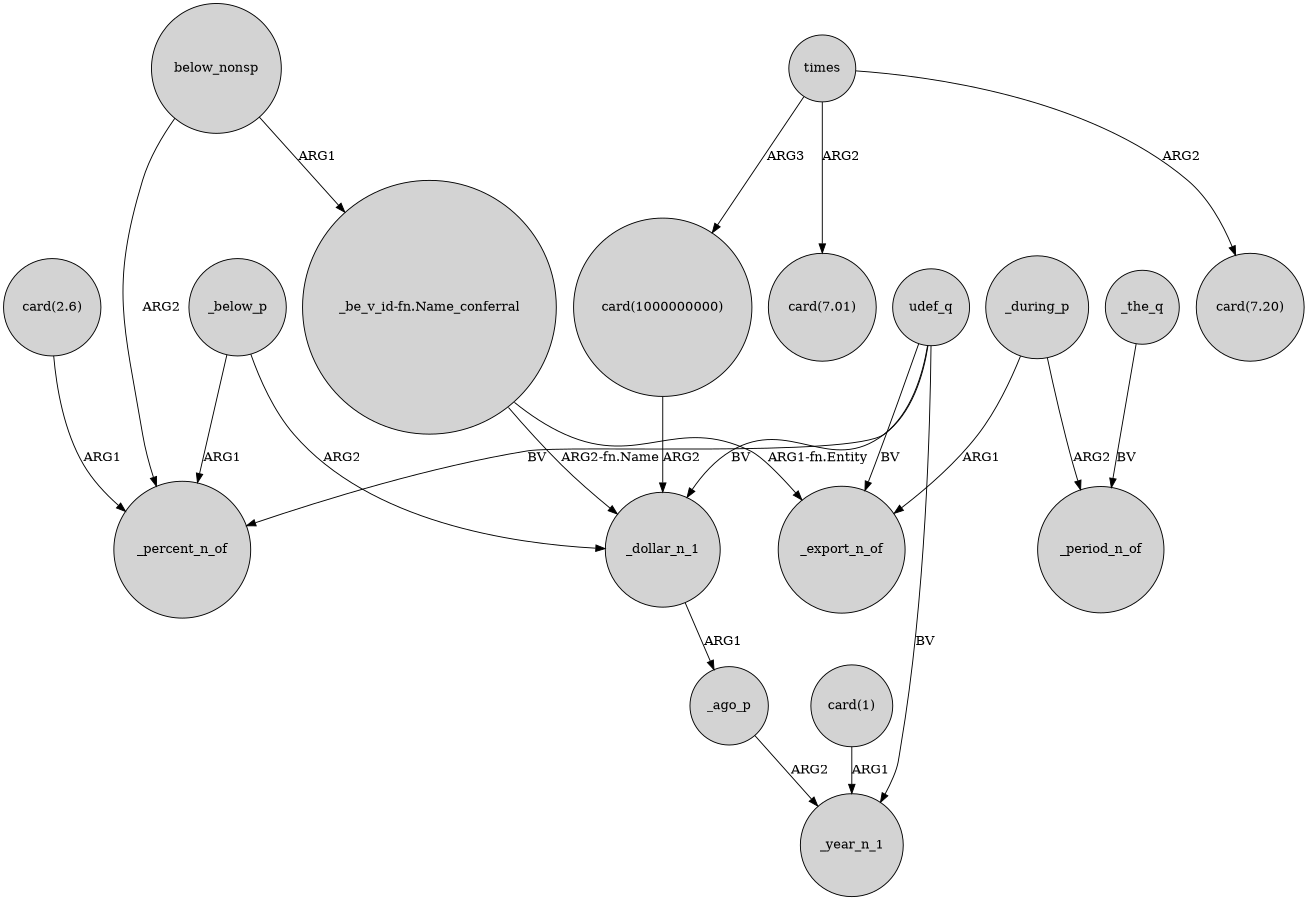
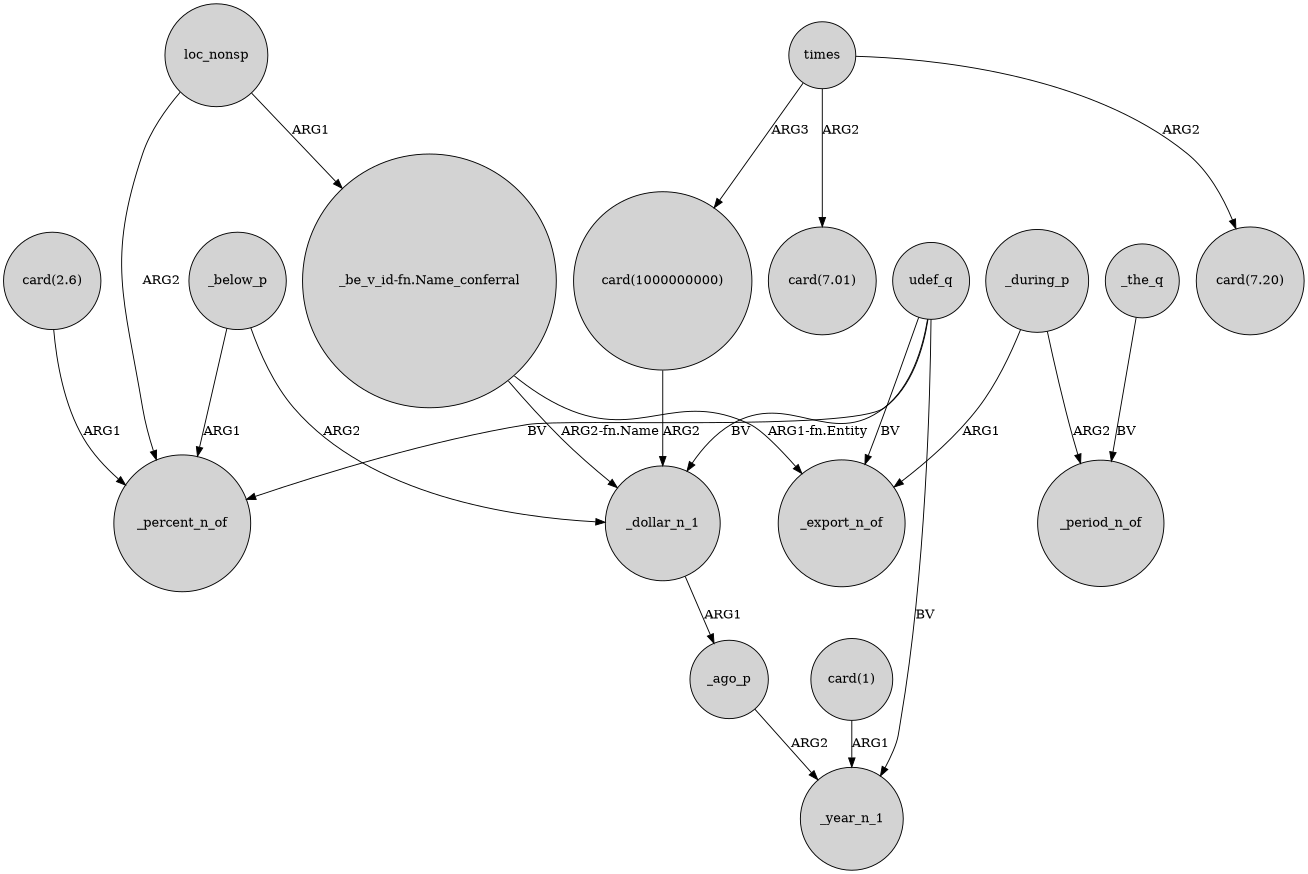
node "below_nonsp": label "below_nonsp" -> "loc_nonsp"
